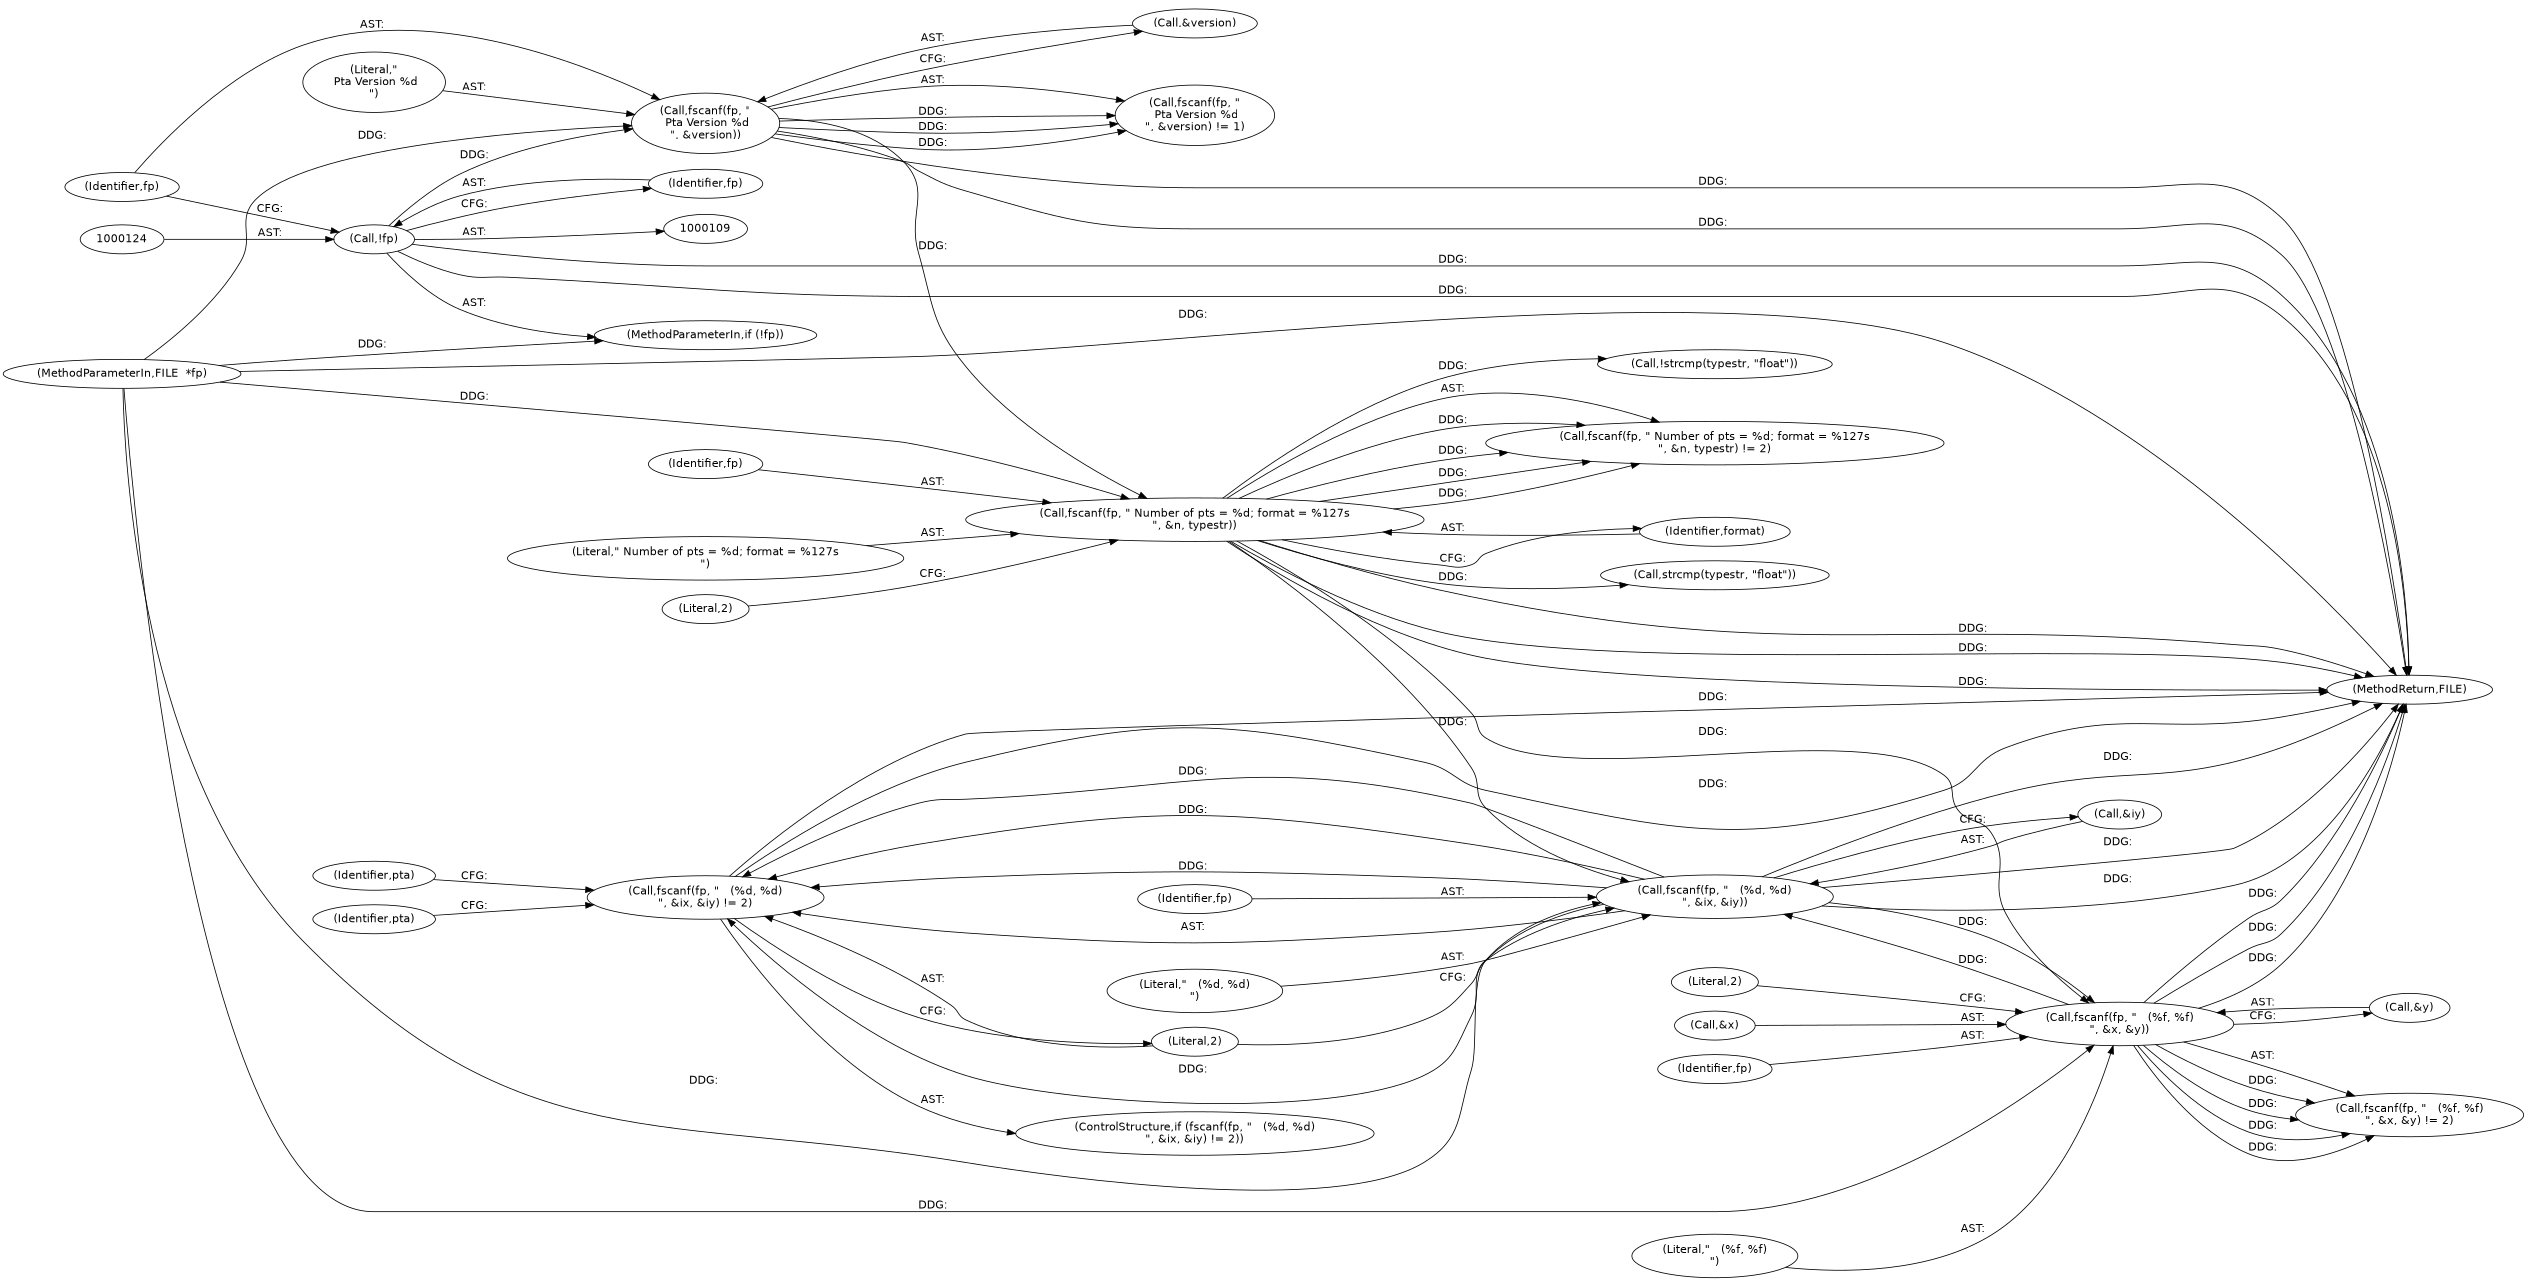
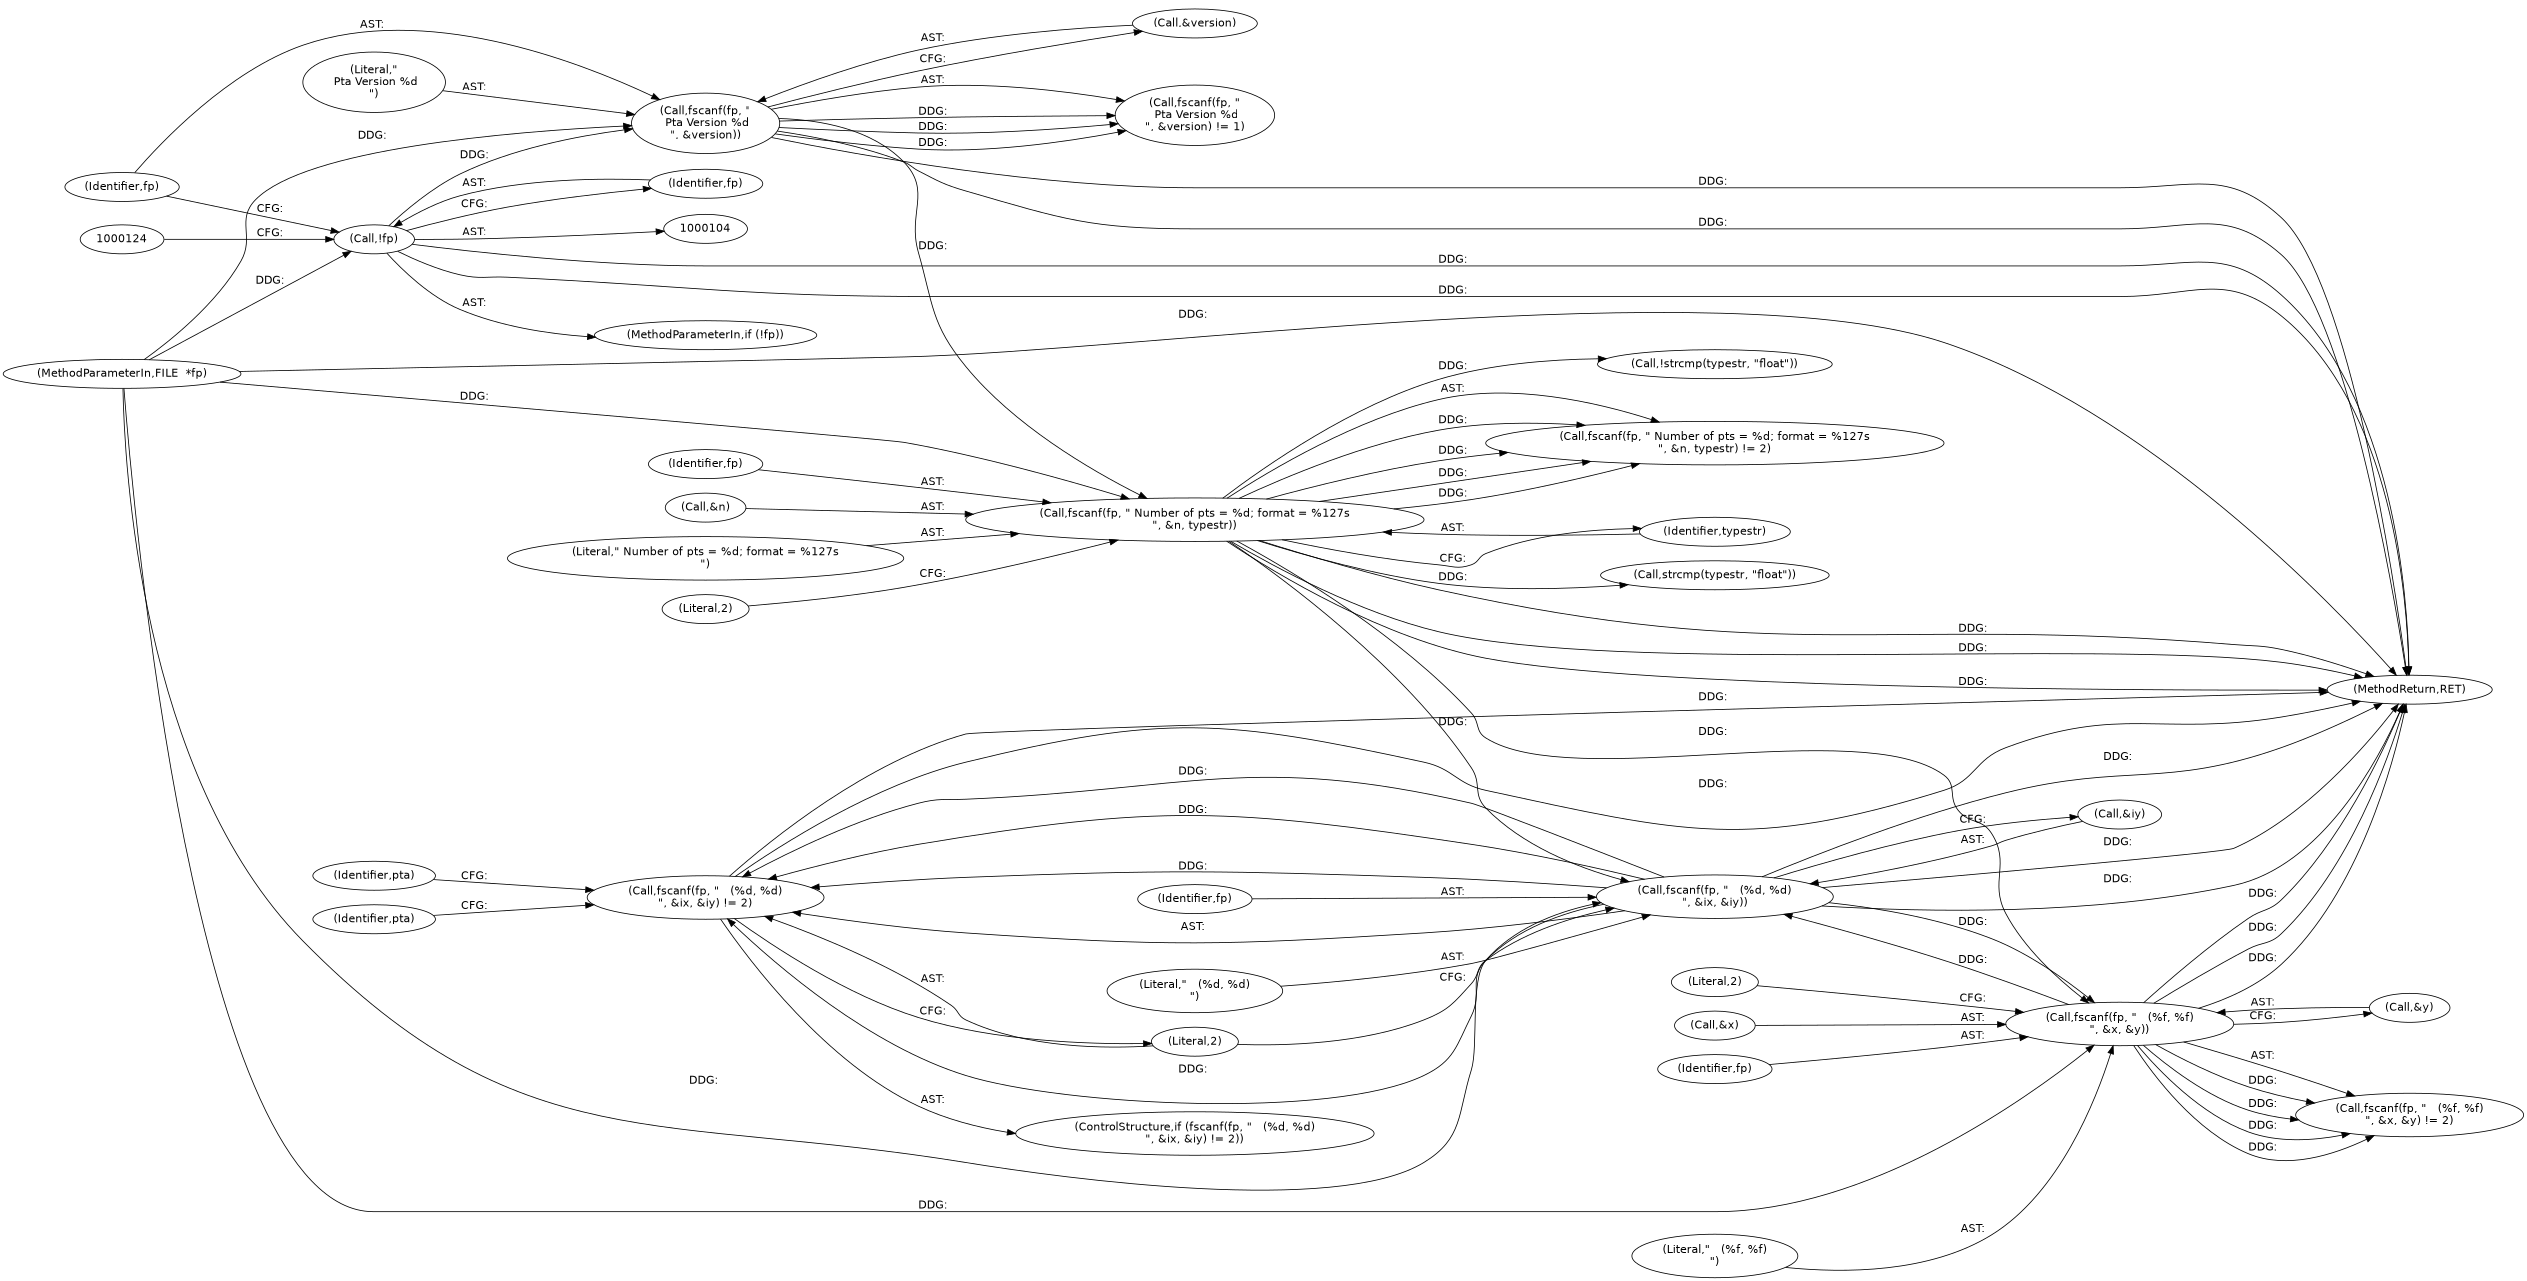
node "1000109": label "1000109" -> "1000104"
edge "1000124" -> "(Call,!fp)": label "AST: " -> "CFG: "
edge "(MethodParameterIn,FILE  *fp)" -> "(MethodParameterIn,if (!fp))": now "(MethodParameterIn,FILE  *fp)" -> "(Call,!fp)"
node "(Call,&n)": added
node "(Identifier,format)": label "(Identifier,format)" -> "(Identifier,typestr)"
node "(MethodReturn,FILE)": label "(MethodReturn,FILE)" -> "(MethodReturn,RET)"
